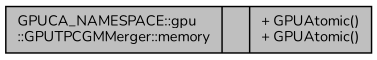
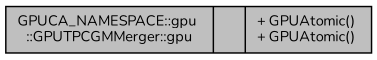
node "GPUCA_NAMESPACE::gpu": text "::GPUTPCGMMerger::memory" -> "::GPUTPCGMMerger::gpu"
